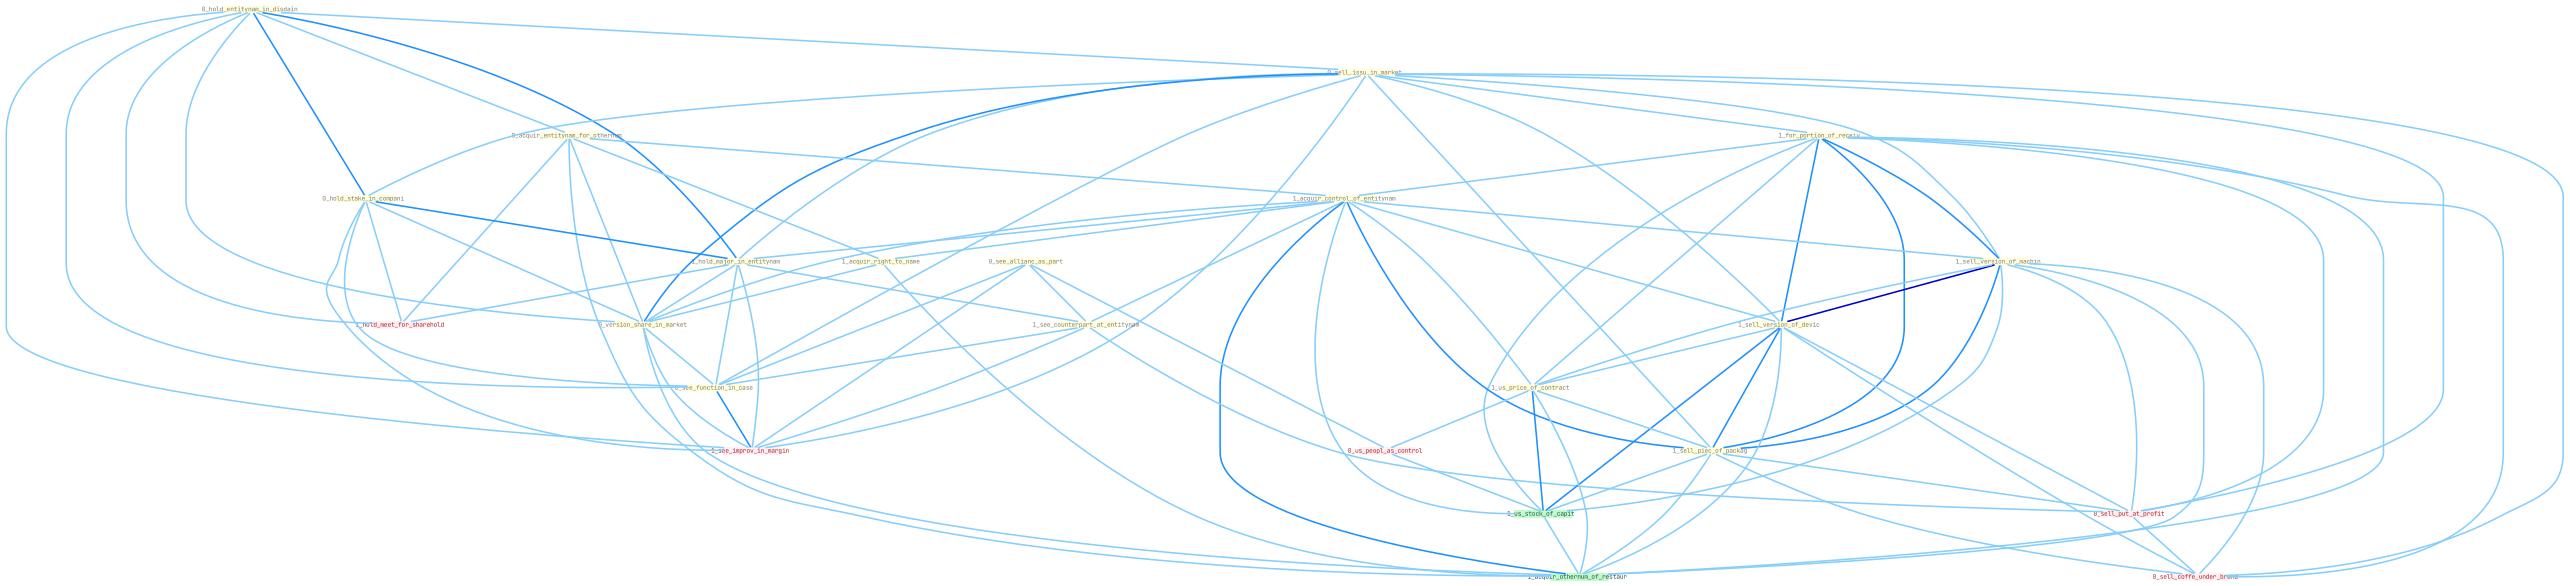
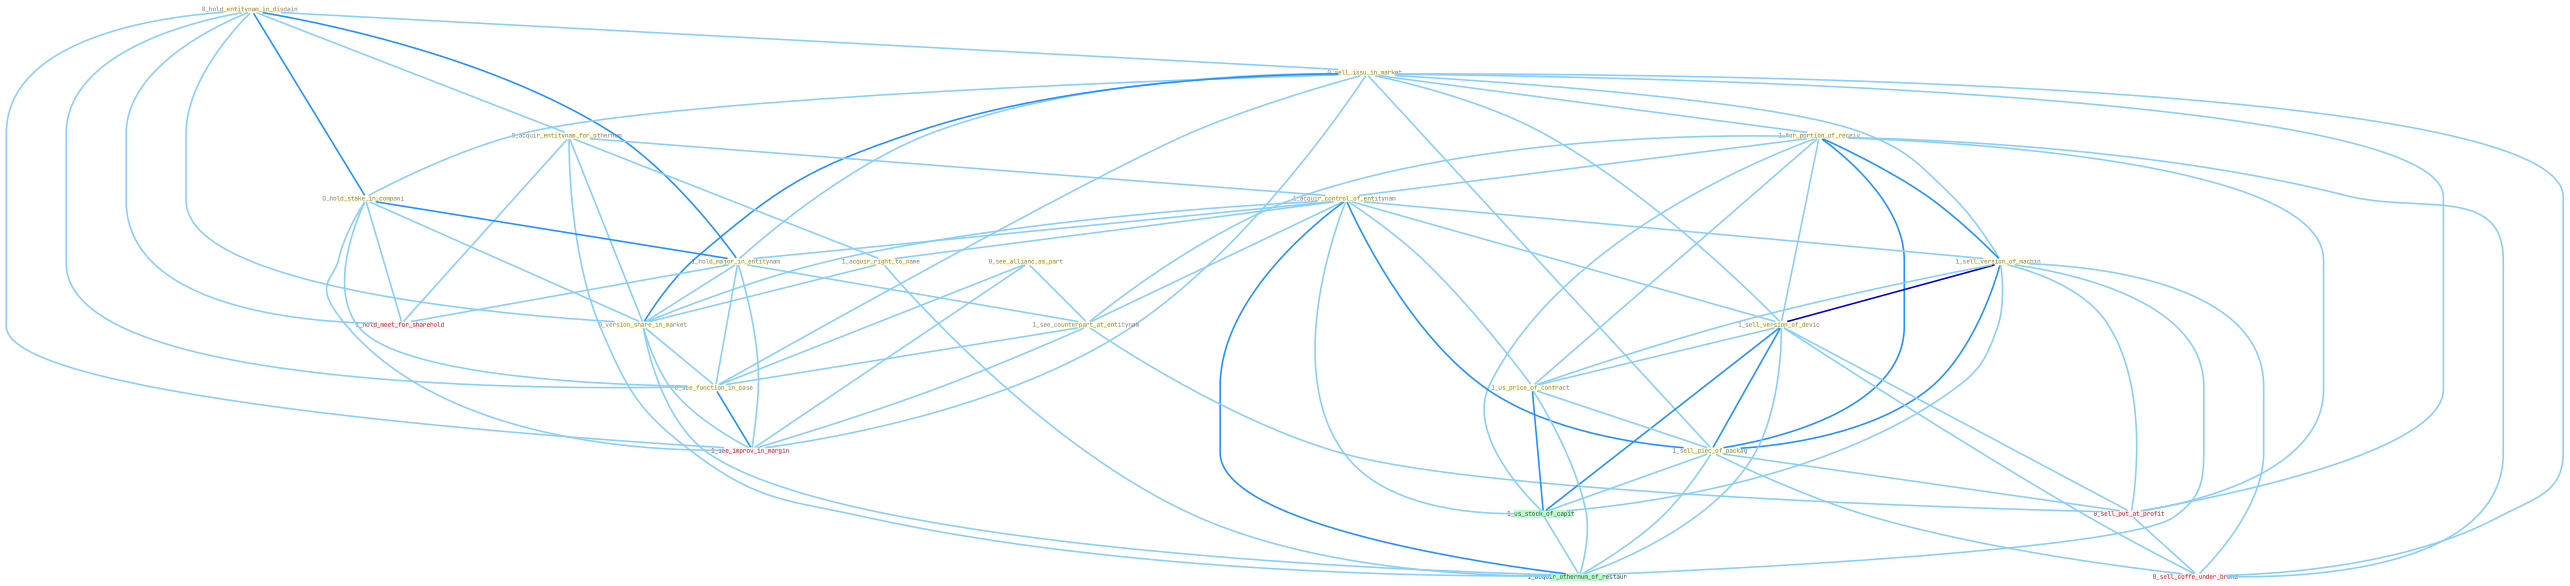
edge "1_for_portion_of_receiv" -- "1_sell_version_of_devic": color #1e90ff -> #87cefa
node "0_us_peopl_as_control": removed
edge "1_for_portion_of_receiv" -- "1_acquir_othernum_of_restaur": now "1_for_portion_of_receiv" -- "1_see_counterpart_at_entitynam"
